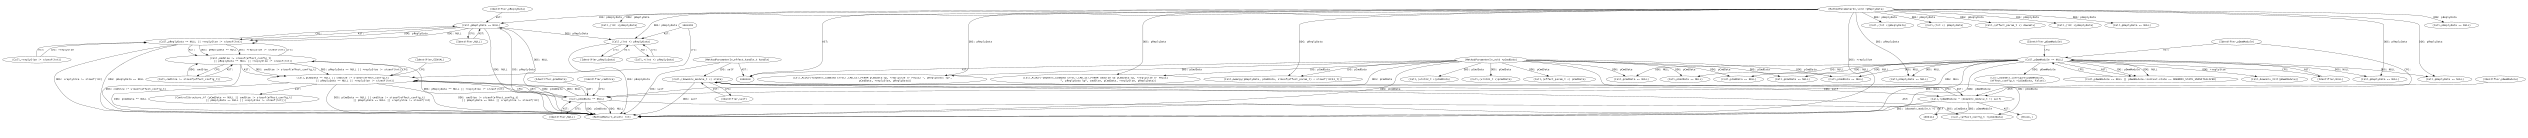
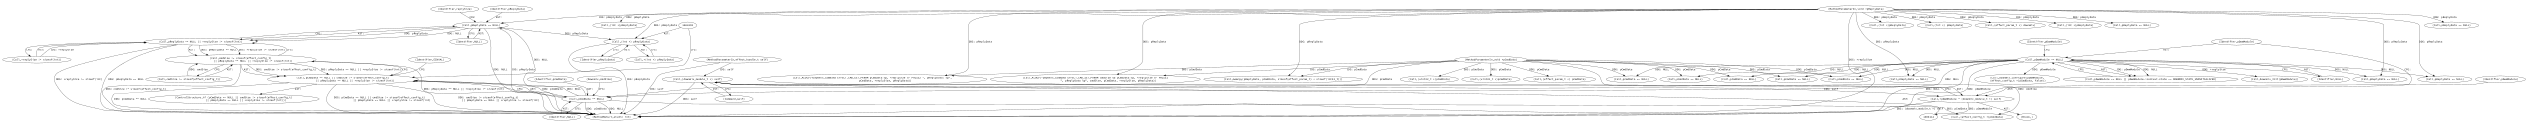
node "(Identifier,replySize)": added
edge "(Call,pReplyData == NULL || *replySize != sizeof(int))" -> "(Call,*replySize != sizeof(int))": added, label "CFG:"
node "(MethodParameterIn,effect_handle_t handle)": label "(MethodParameterIn,effect_handle_t handle)" -> "(MethodParameterIn,effect_handle_t self)"
node "(Identifier,cmdSize)": label "(Identifier,cmdSize)" -> "(Downmix,cmdSize)"
node "(Call,(downmix_module_t *) state)": label "(Call,(downmix_module_t *) state)" -> "(Call,(downmix_module_t *) self)"
node "1000100": removed
edge "(MethodParameterIn,void *pCmdData)" -> "(Call,(effect_config_t *)pCmdData)": label "DDG: pCmdData" -> "DDG: cmdSize"
node "(Identifier,self)": label "(Identifier,self)" -> "(Command,self)"
edge "(MethodParameterIn,void *pCmdData)" -> "(MethodReturn,static int)": removed, label "DDG: pCmdData"
